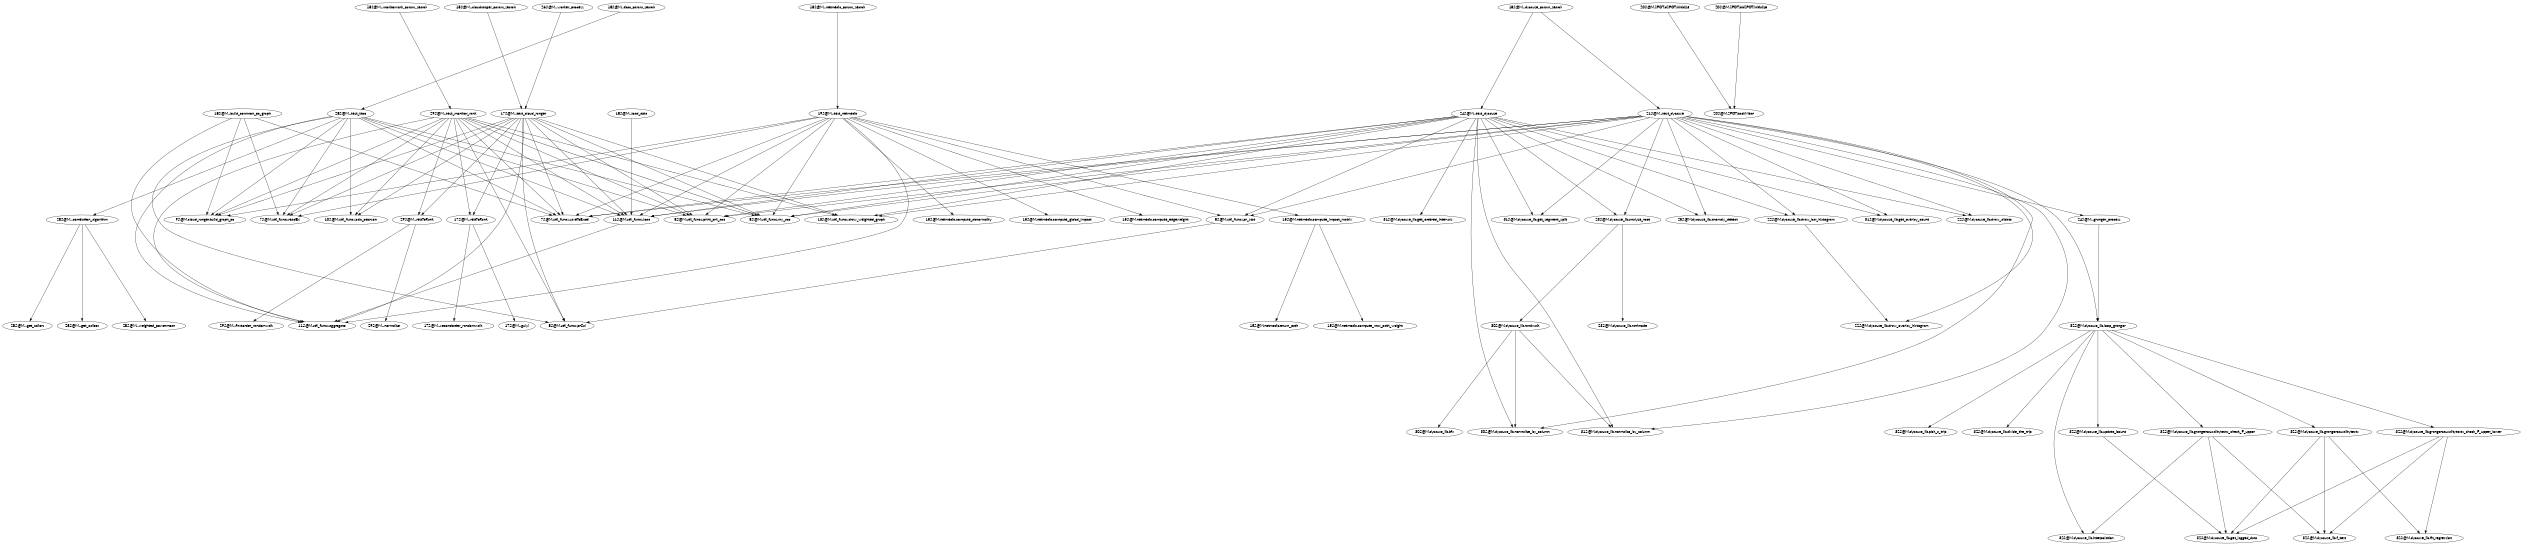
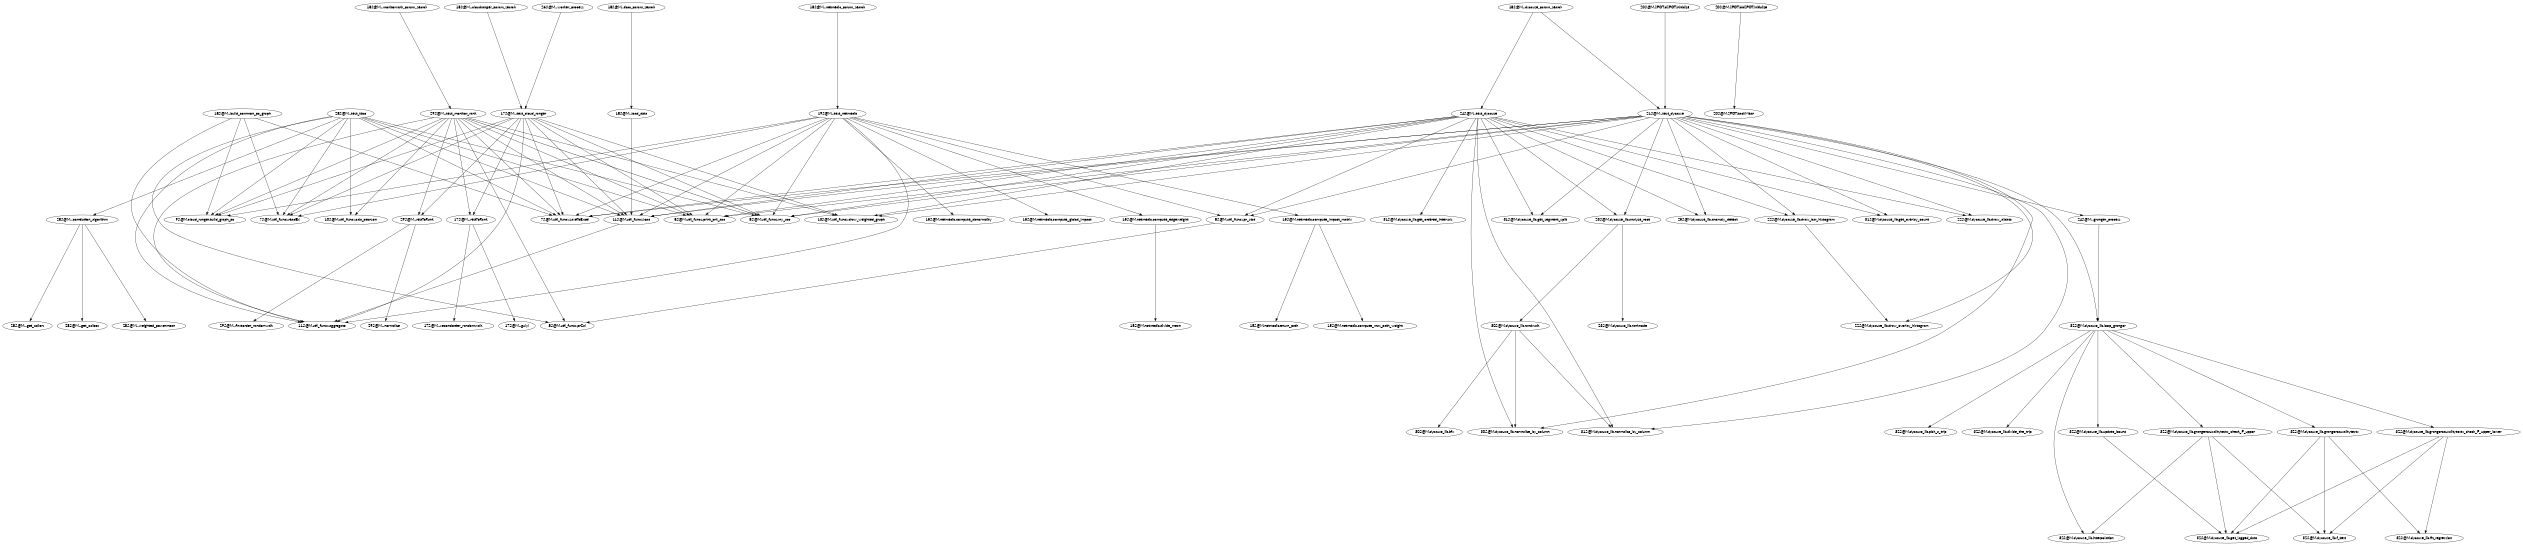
edge "20&@M.SPOT.dSPOT.initialize" -> "20&@M.SPOT.backMean": now "20&@M.SPOT.dSPOT.initialize" -> "21&@M...test_dycause"
edge "18&@M...tbac_param_search" -> "28&@M...test_tbac": now "18&@M...tbac_param_search" -> "18&@M...load_data"
edge "17&@M...test_cloud_ranger" -> "10&@M.util_funcs.calc_pearson": removed
edge "17&@M...test_cloud_ranger" -> "8&@M.util_funcs.prCal": removed
node "15&@M.netmedic.divide_mean": added
